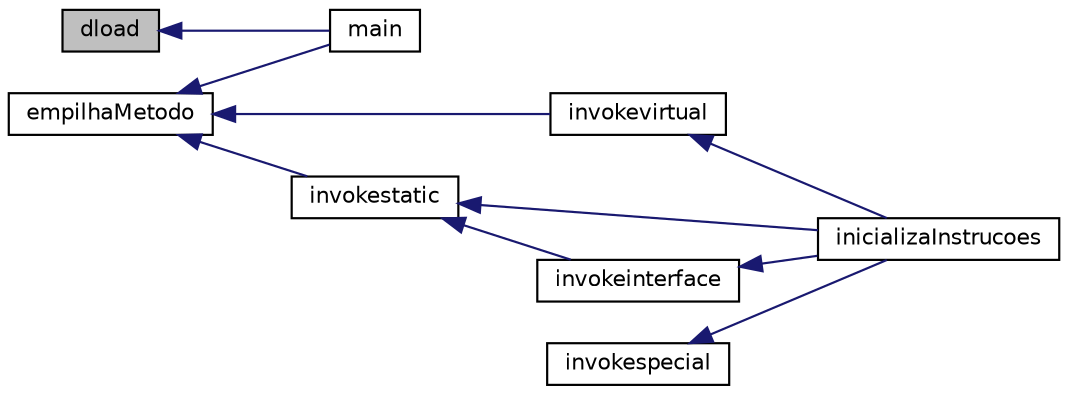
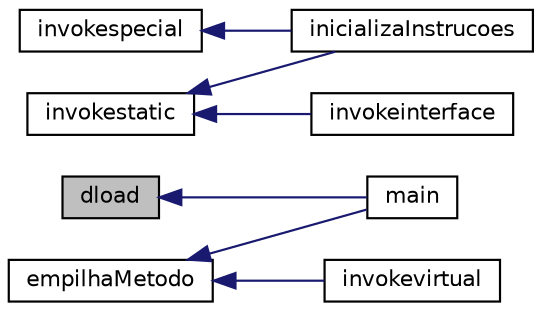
edge "invokestatic" -> "empilhaMetodo": removed
edge "inicializaInstrucoes" -> "invokevirtual": removed
edge "inicializaInstrucoes" -> "invokeinterface": removed
